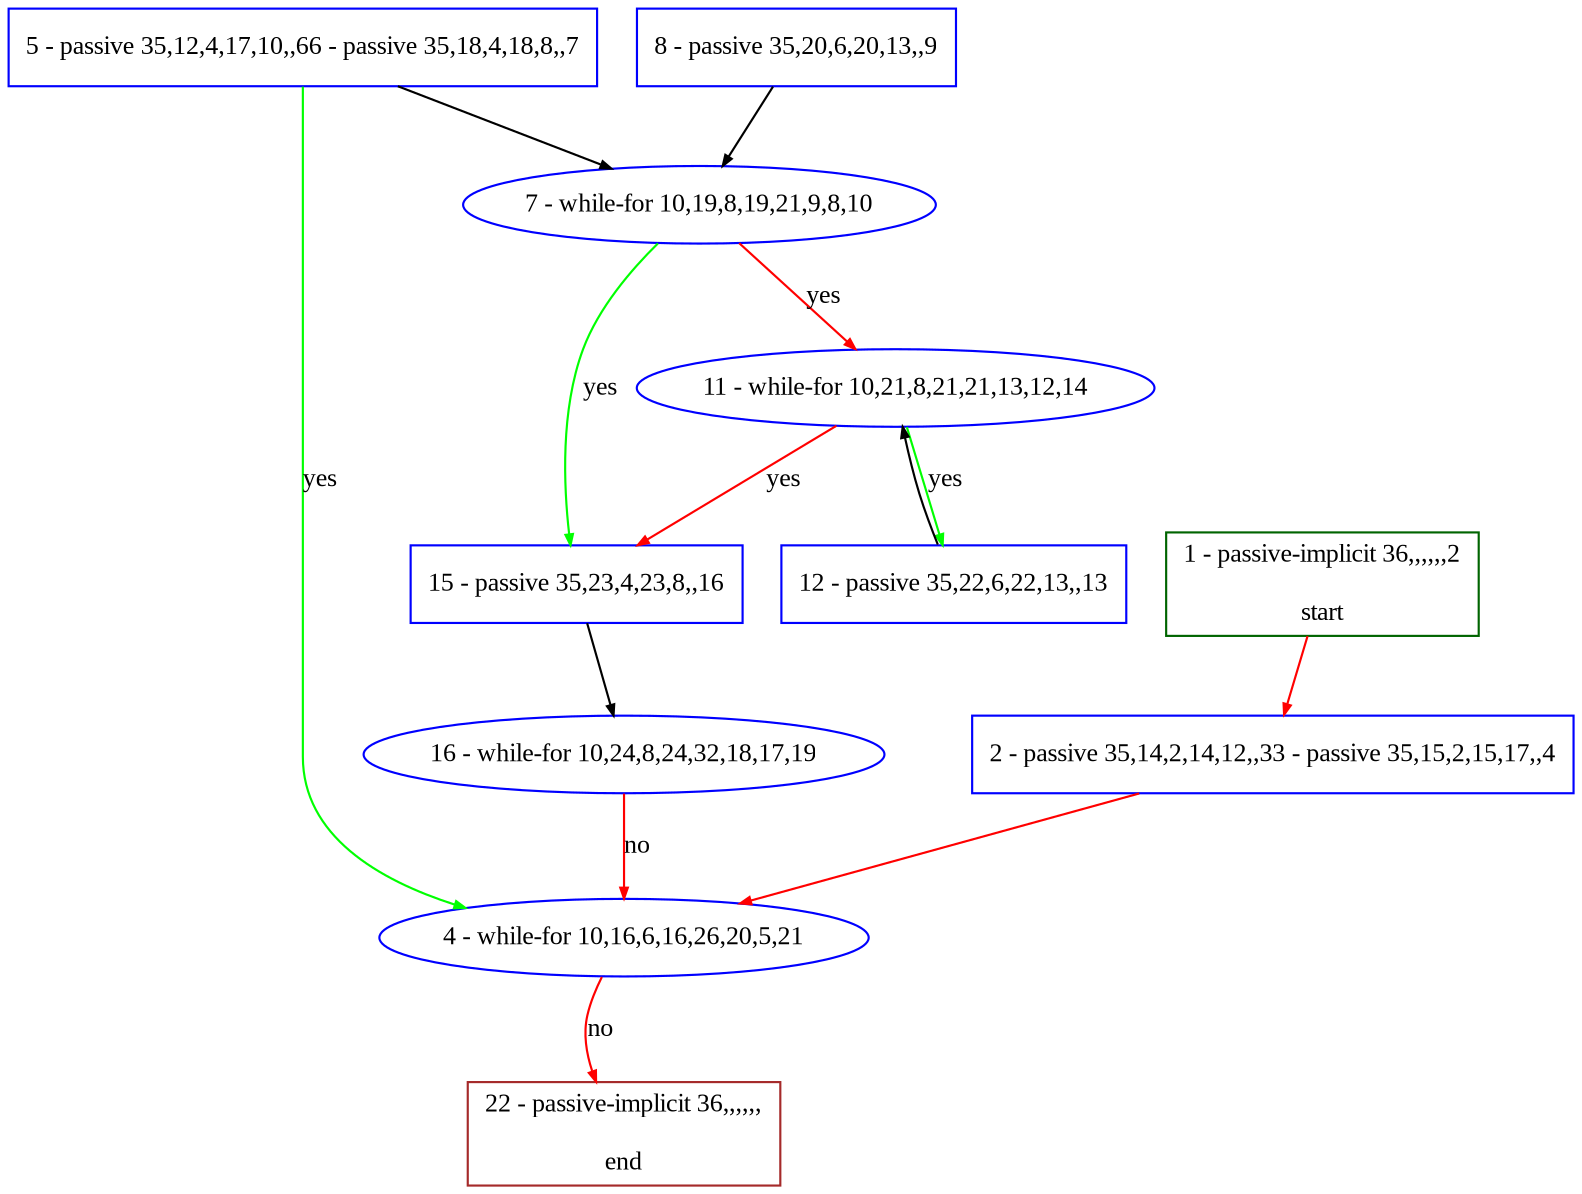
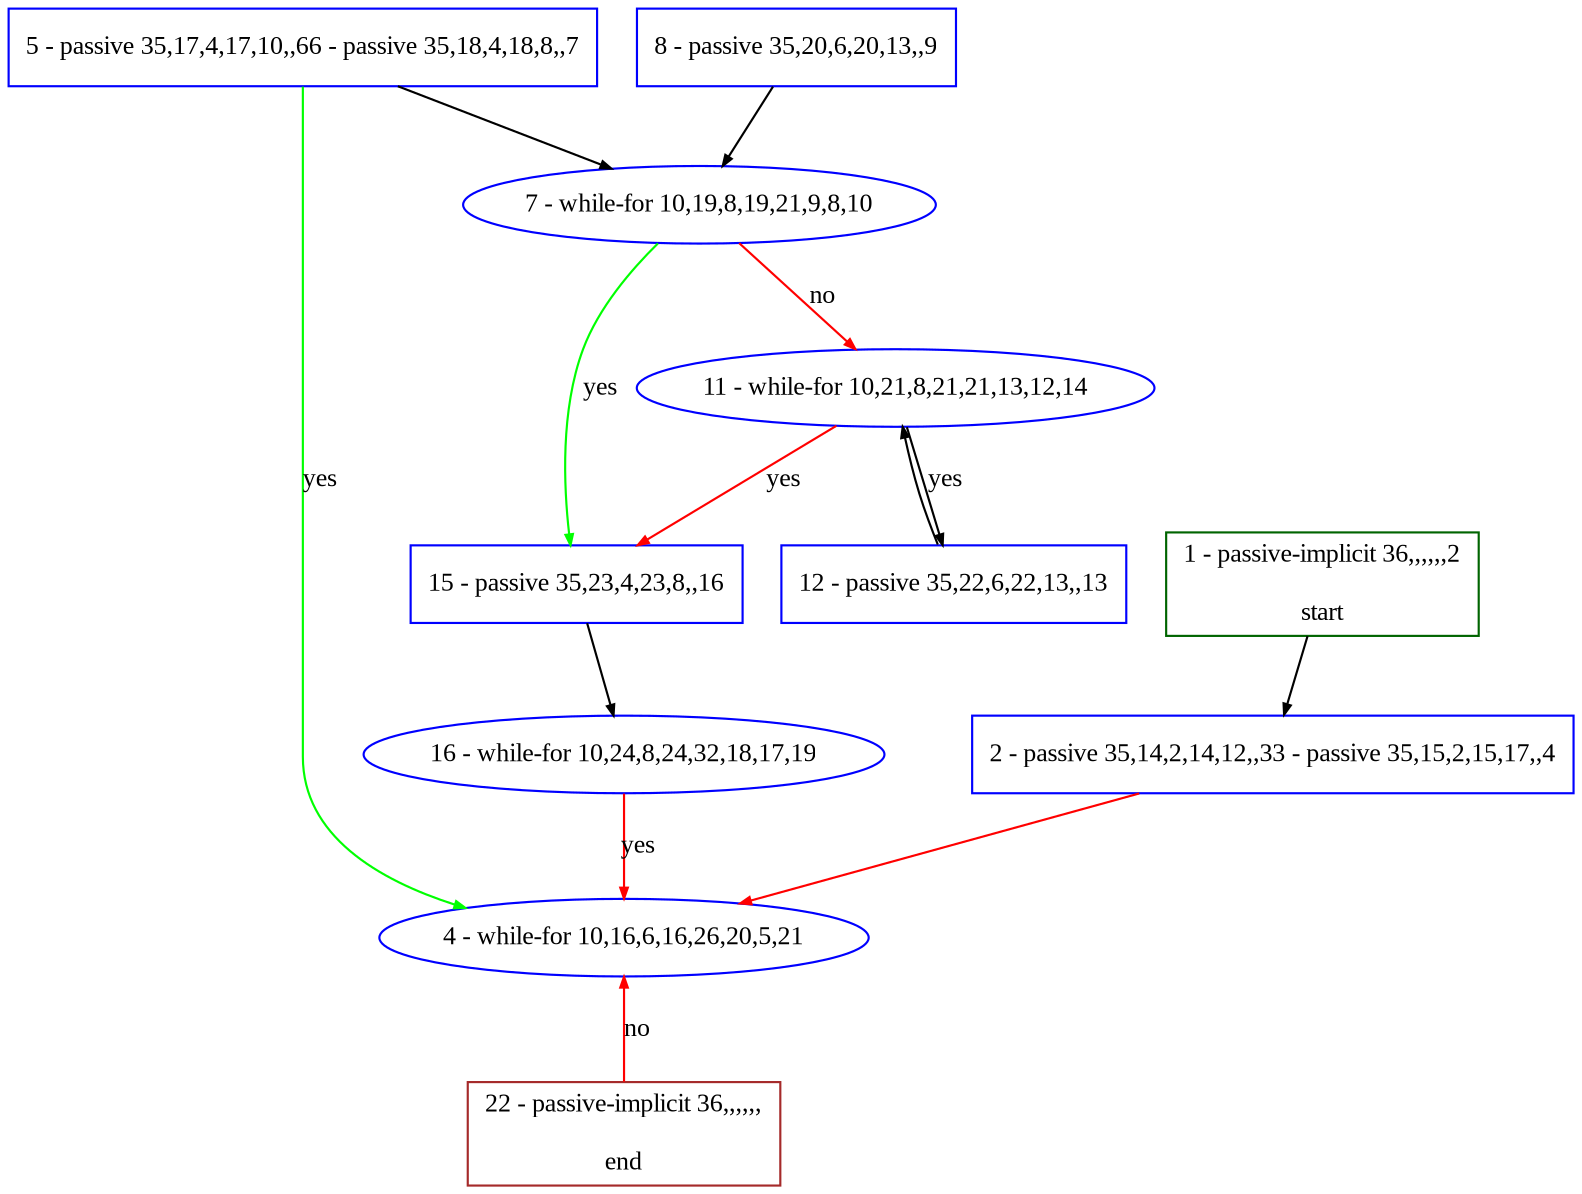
node "5 - passive 35,12,4,17,10,,66 - passive 35,18,4,18,8,,7": label "5 - passive 35,12,4,17,10,,66 - passive 35,18,4,18,8,,7" -> "5 - passive 35,17,4,17,10,,66 - passive 35,18,4,18,8,,7"
edge "7 - while-for 10,19,8,19,21,9,8,10" -> "11 - while-for 10,21,8,21,21,13,12,14": label "yes" -> "no"
edge "11 - while-for 10,21,8,21,21,13,12,14" -> "12 - passive 35,22,6,22,13,,13": color #00ff00 -> #000000
edge "1 - passive-implicit 36,,,,,,2 start" -> "2 - passive 35,14,2,14,12,,33 - passive 35,15,2,15,17,,4": color #ff0000 -> #000000
edge "16 - while-for 10,24,8,24,32,18,17,19" -> "4 - while-for 10,16,6,16,26,20,5,21": label "no" -> "yes"
edge "4 - while-for 10,16,6,16,26,20,5,21" -> "22 - passive-implicit 36,,,,,, end": reversed
